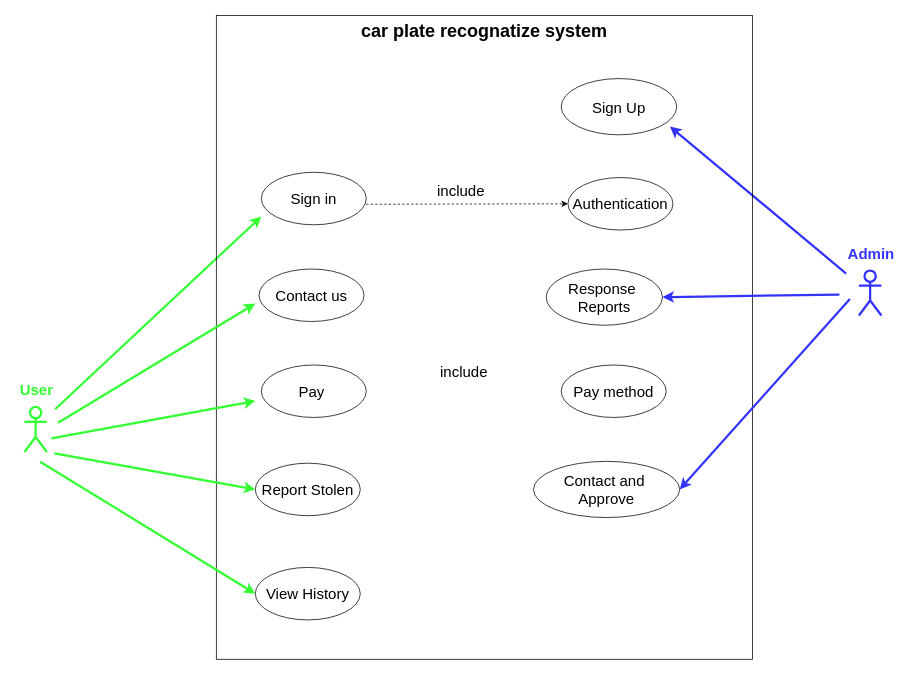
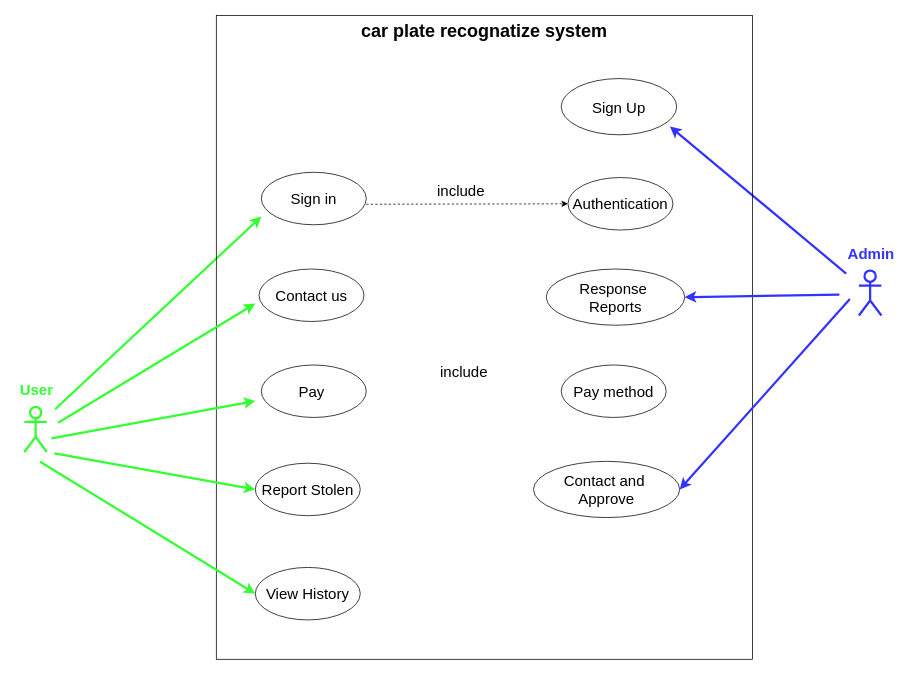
node "Response Reports": size 116x56 -> 139x56
